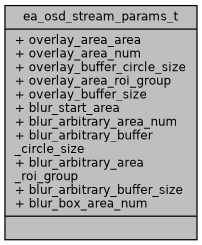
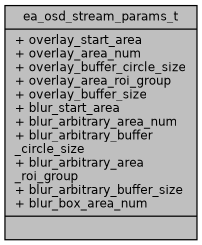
node "ea_osd_stream_params_t": text "+ overlay_area_area" -> "+ overlay_start_area"
